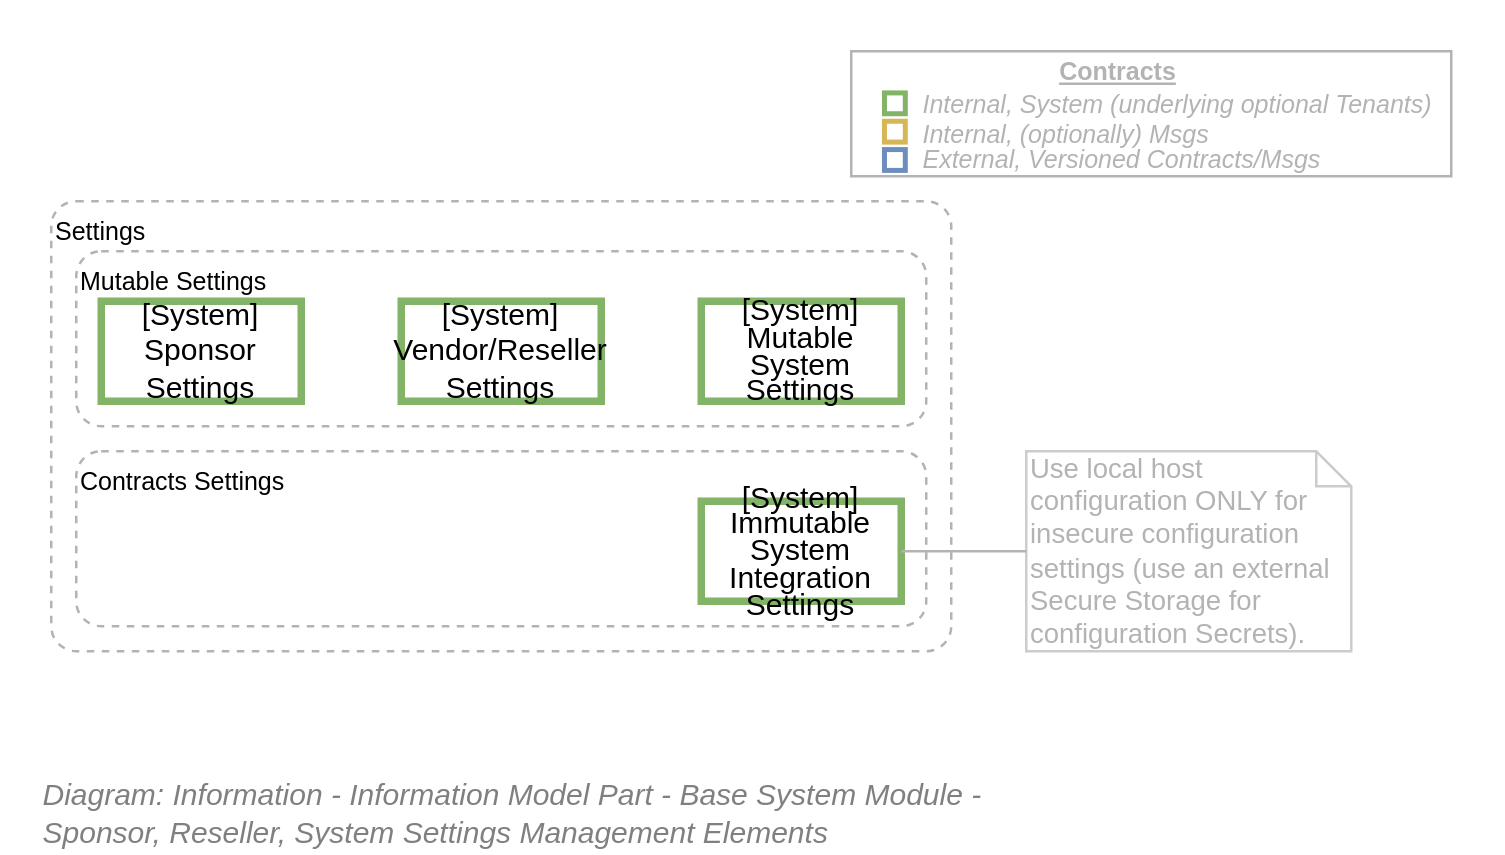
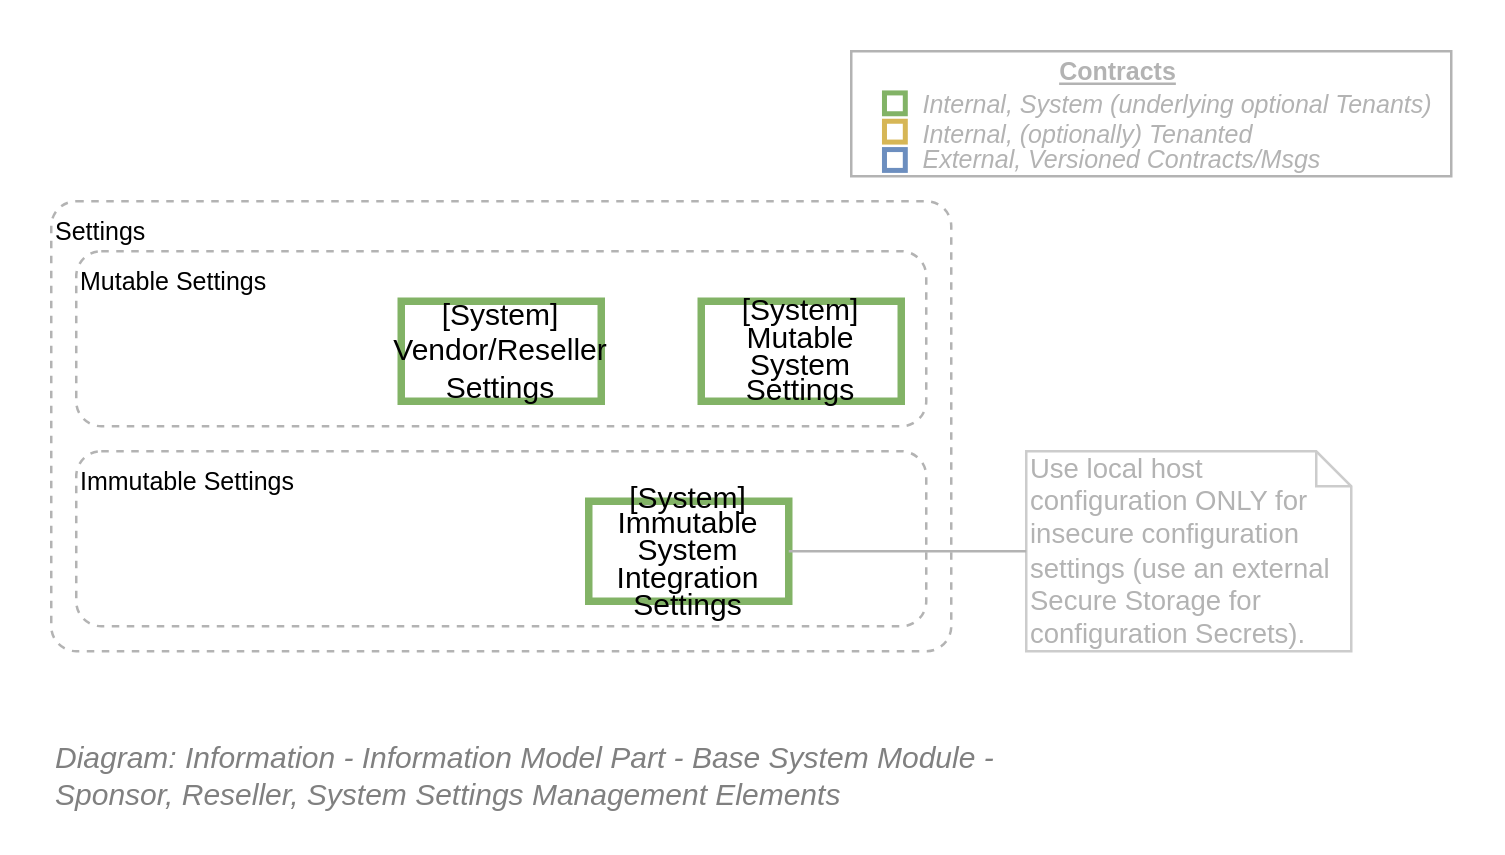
node "Internal, (optionally) Msgs": label "Internal, (optionally) Msgs" -> "Internal, (optionally) Tenanted"
node "[System]SponsorSettings": removed
node "Contracts Settings": label "Contracts Settings" -> "Immutable Settings"
node "[System]Immutable System IntegrationSettings": moved (801, 551) -> (689, 551)
node "Diagram: Information - Information Model Part - Base System Module - Sponsor, Reseller, System Settings Management Elements": moved (689, 814) -> (701, 776)
